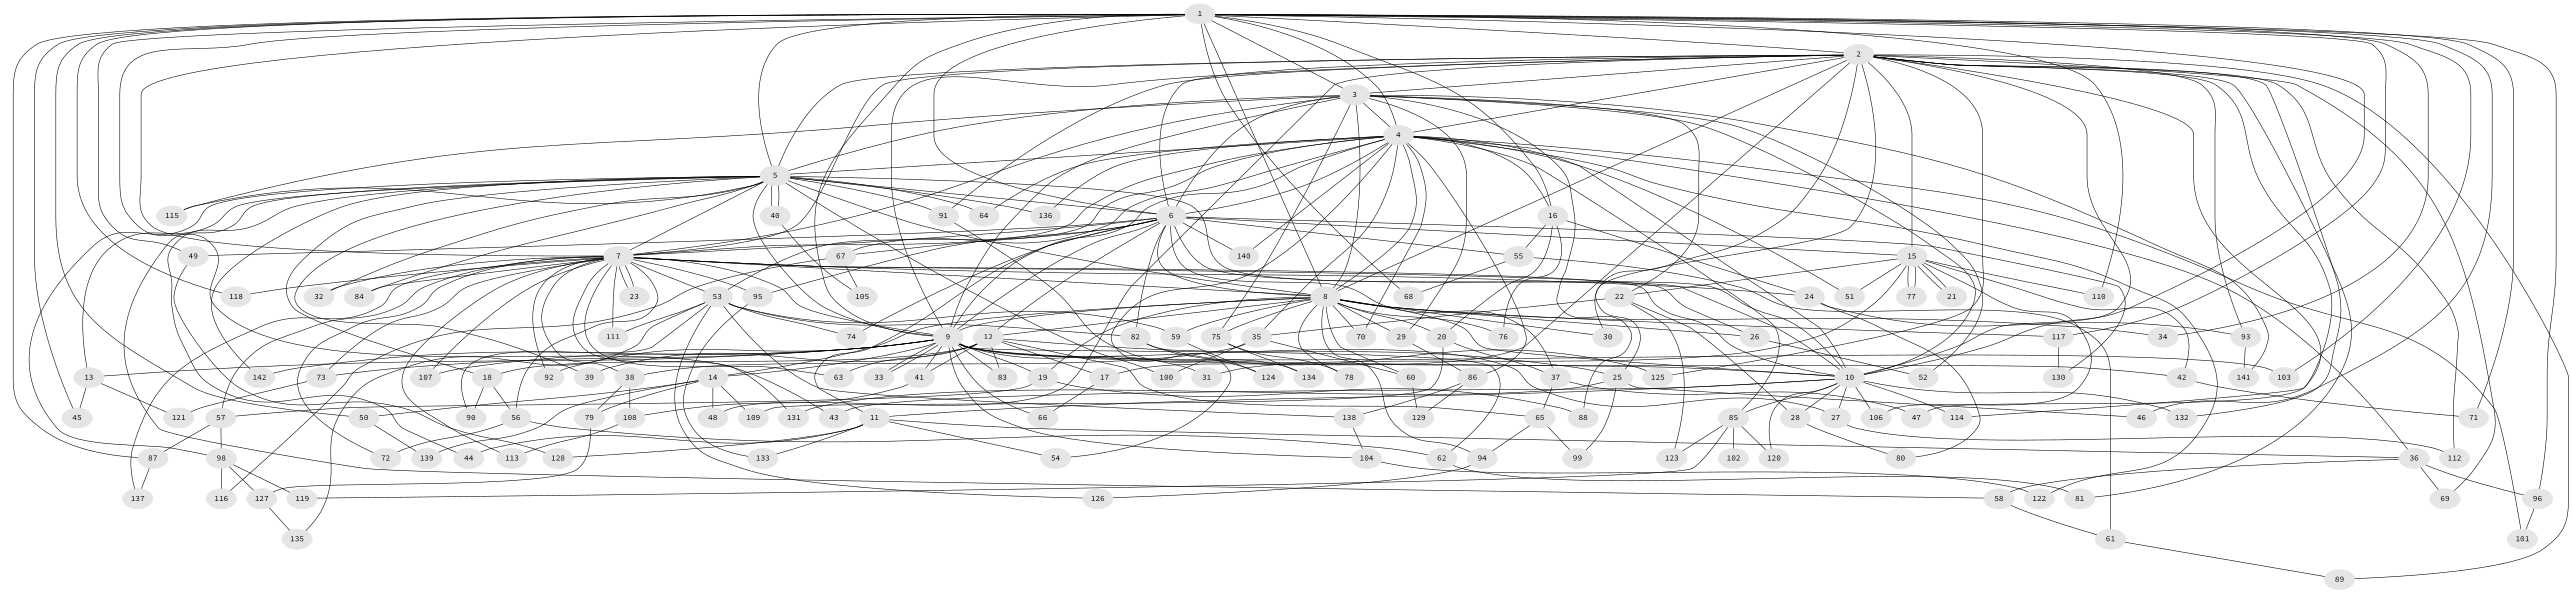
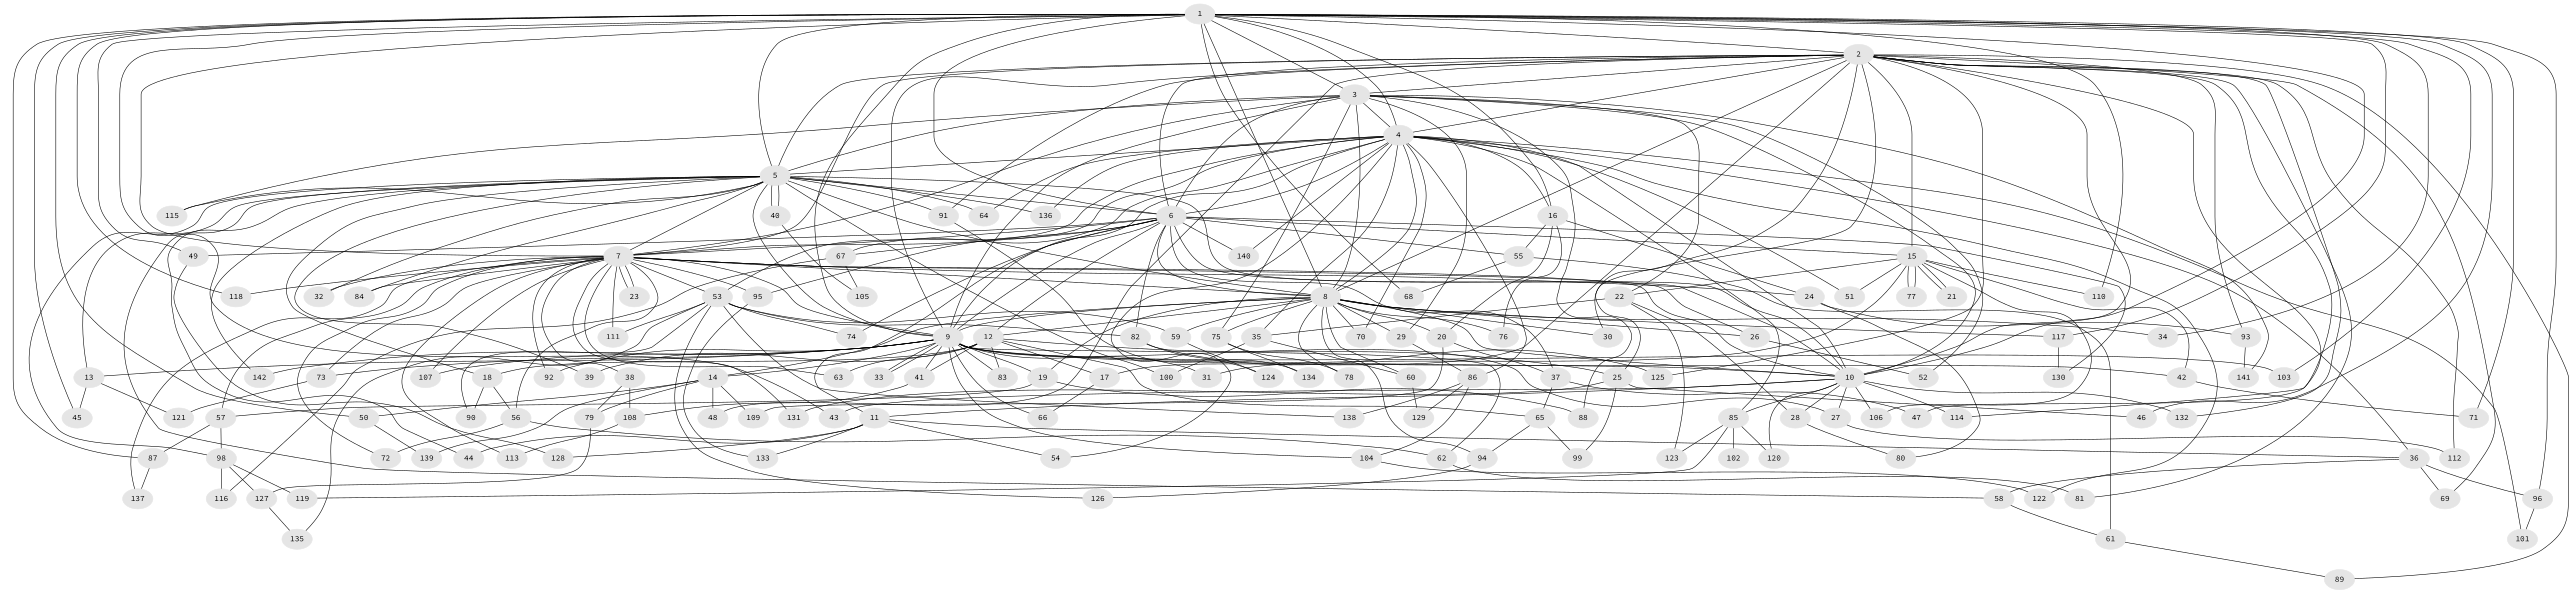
edge "35" -- "38": removed
edge "138" -- "104": now "86" -- "104"
